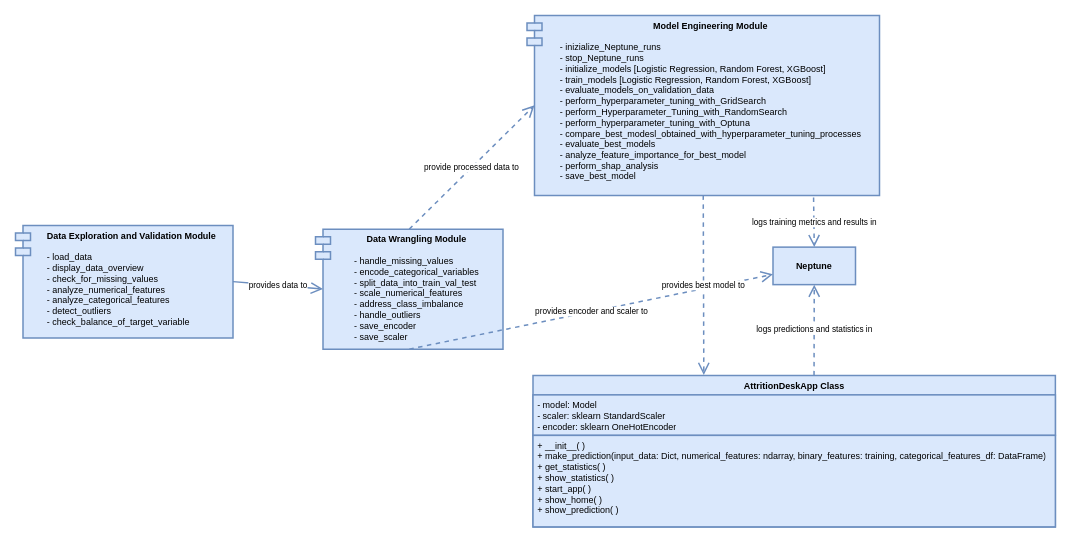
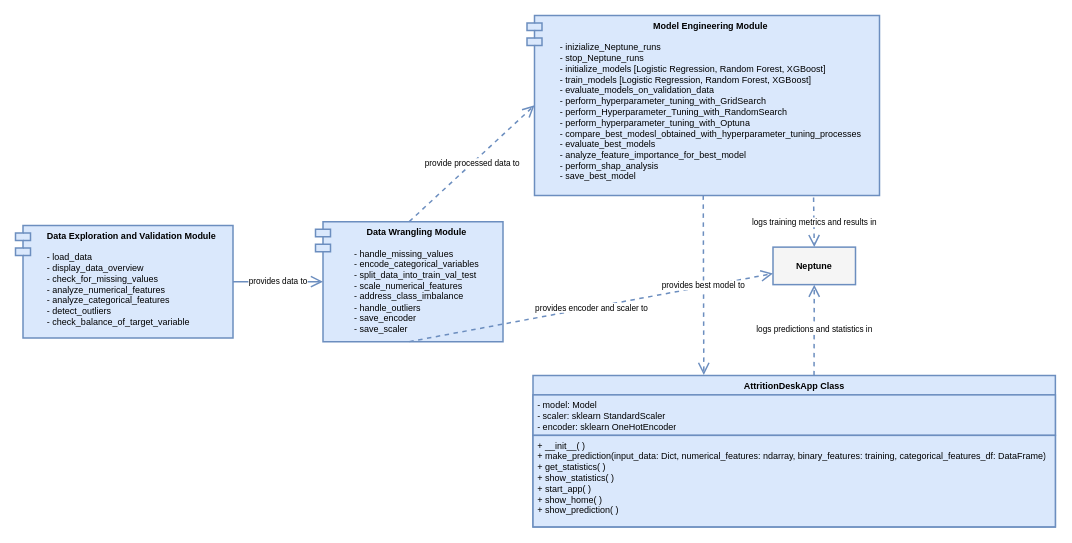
node "Neptune": fillcolor #dae8fc -> #f5f5f5
node "Data Wrangling Module - handle_missing_values - encode_categorical_variables - split_data_into_train_val_test - scale_numerical_features - address_class_imbalance - handle_outliers - save_encoder - save_scaler": moved (409, 289) -> (409, 282)
